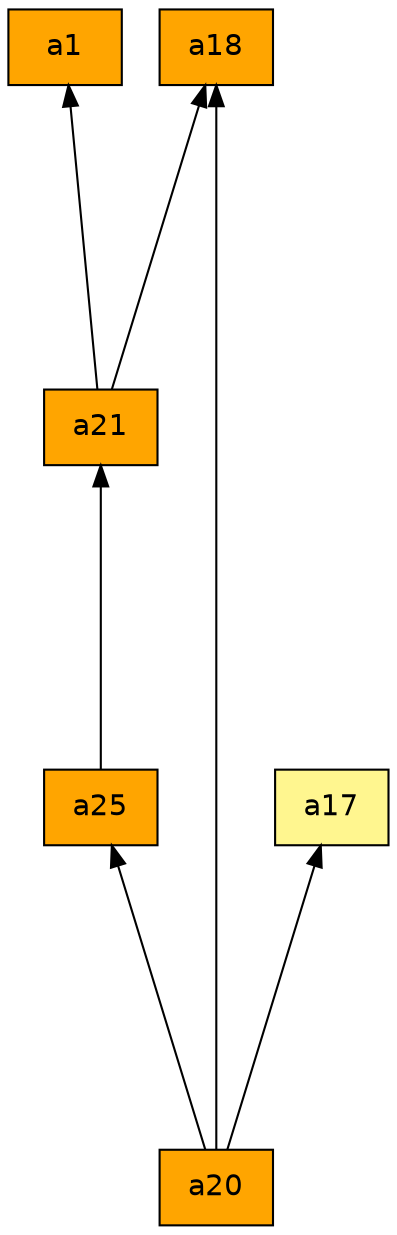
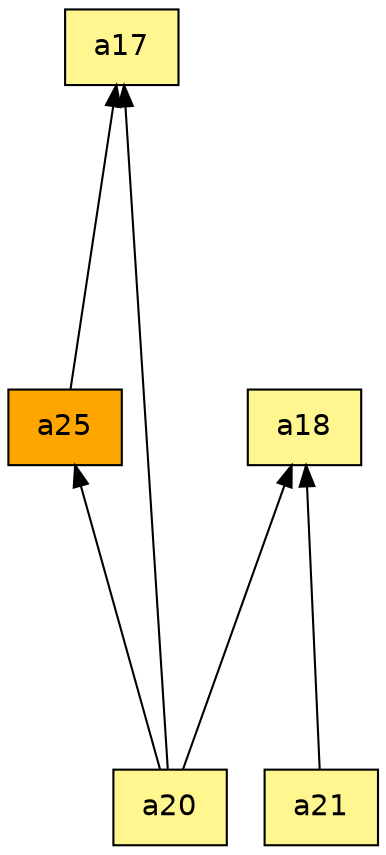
node "a1": removed
node "a18": fillcolor orange -> khaki1
node "a21": fillcolor orange -> khaki1
edge "a25" -> "a21": now "a25" -> "a17"
node "a20": fillcolor orange -> khaki1
